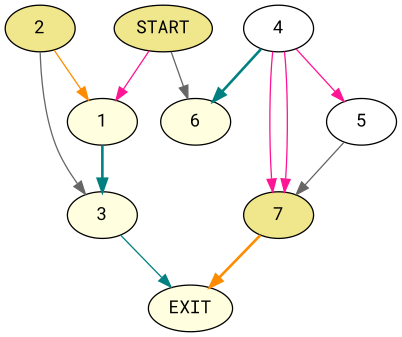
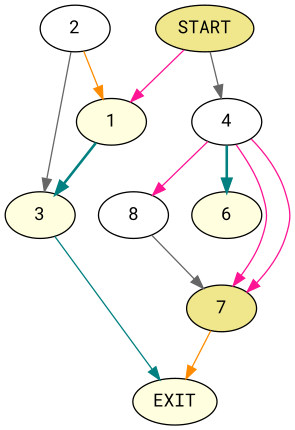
node "2": fillcolor khaki -> white
edge "START" -> "6": now "START" -> "4"
node "5": label "5" -> "8"
edge "7" -> "EXIT": style bold -> solid
